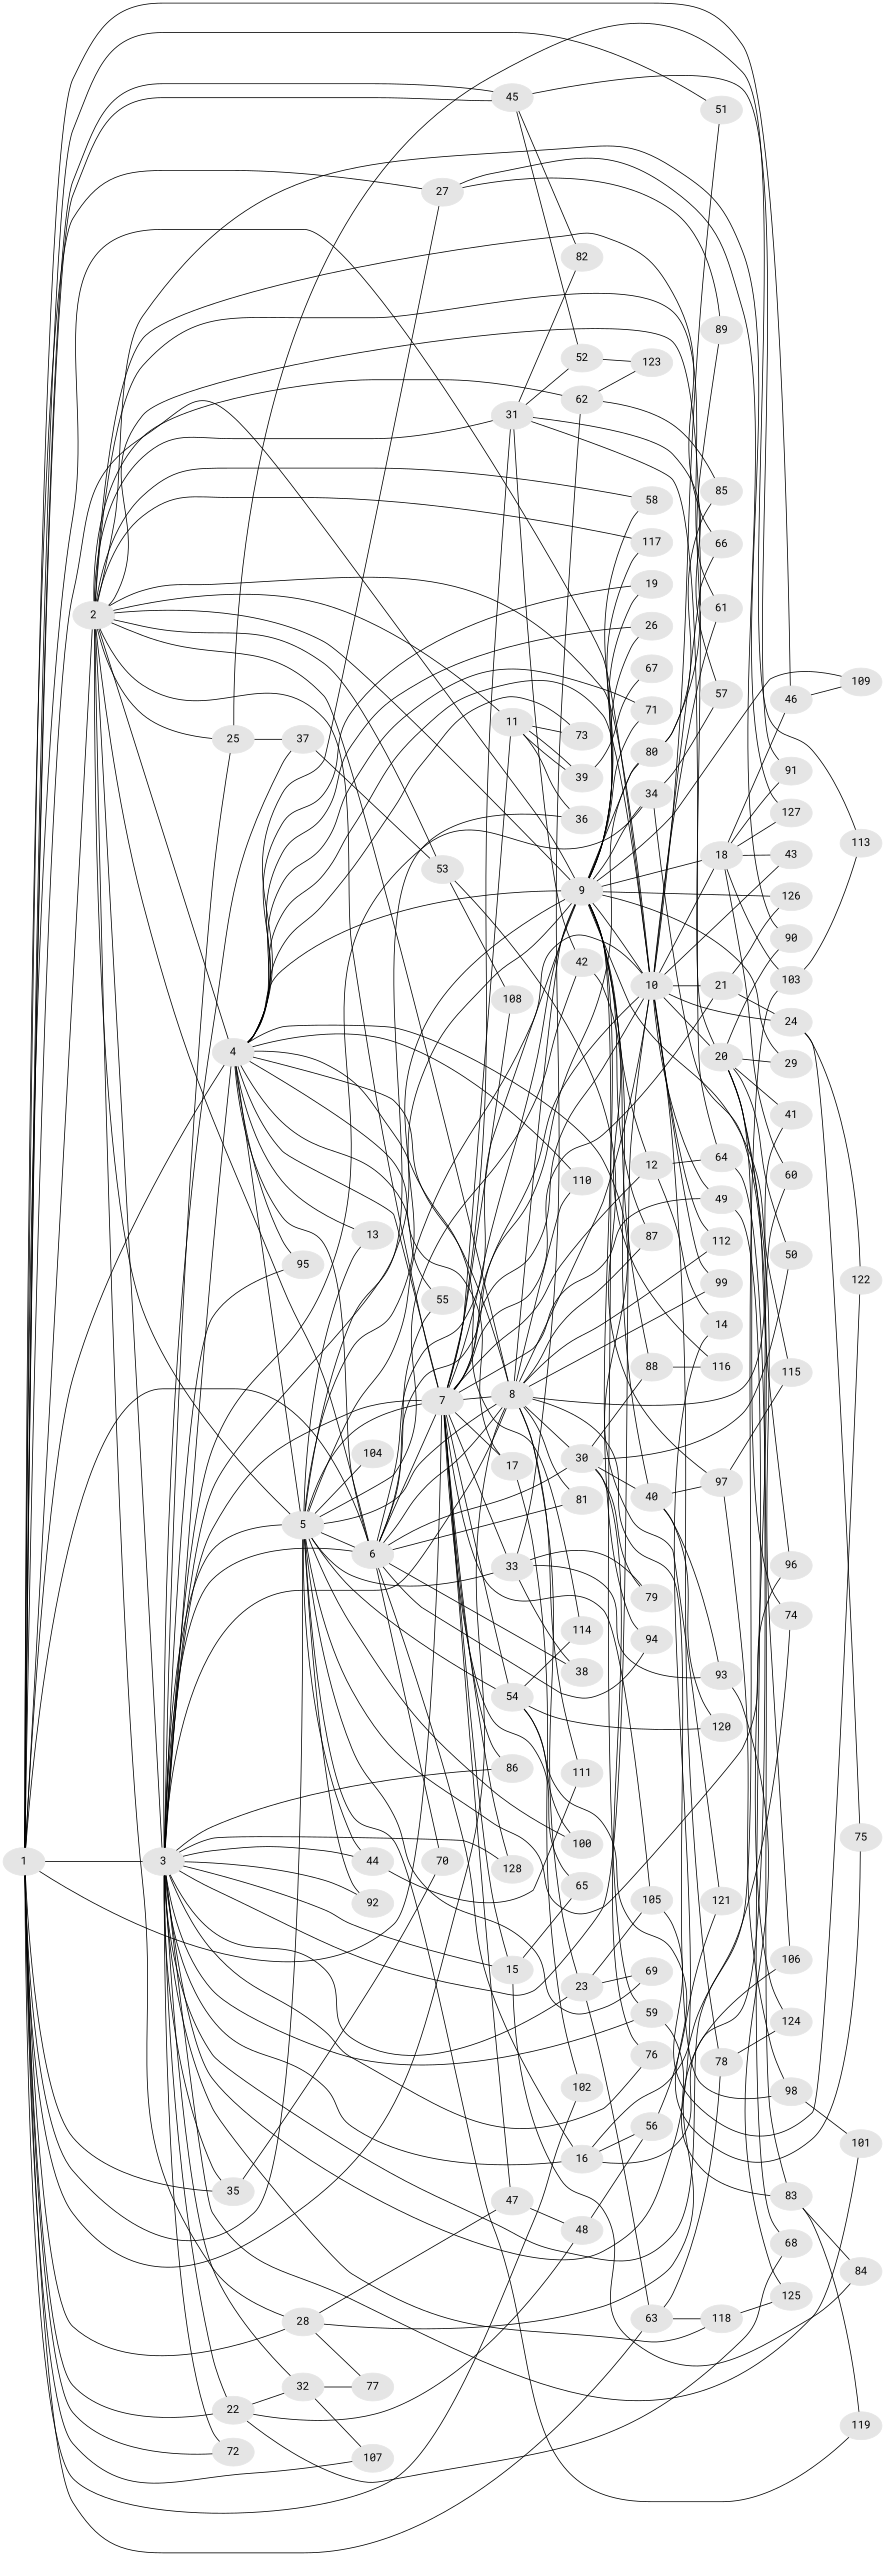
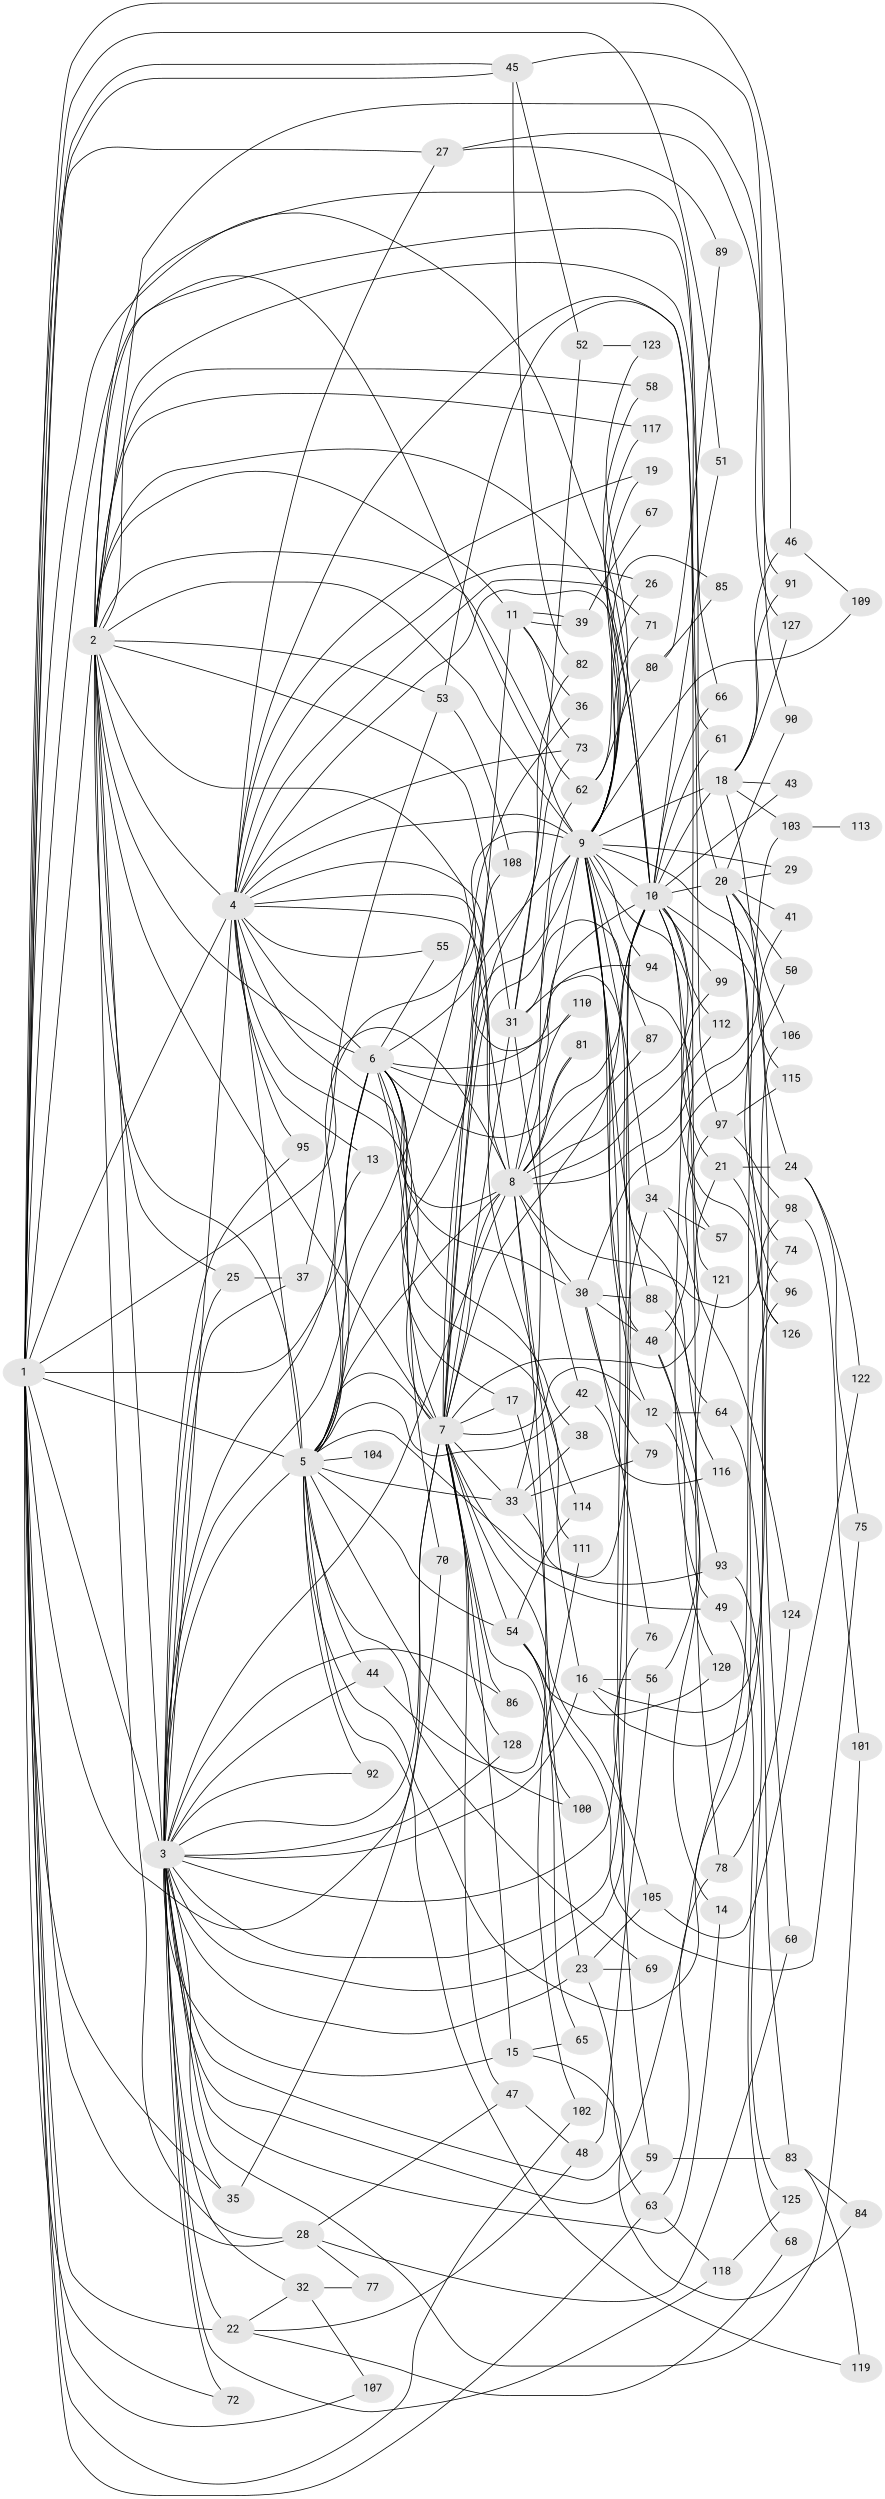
edge "25" -- "113": removed
edge "80" -- "7": now "73" -- "7"
